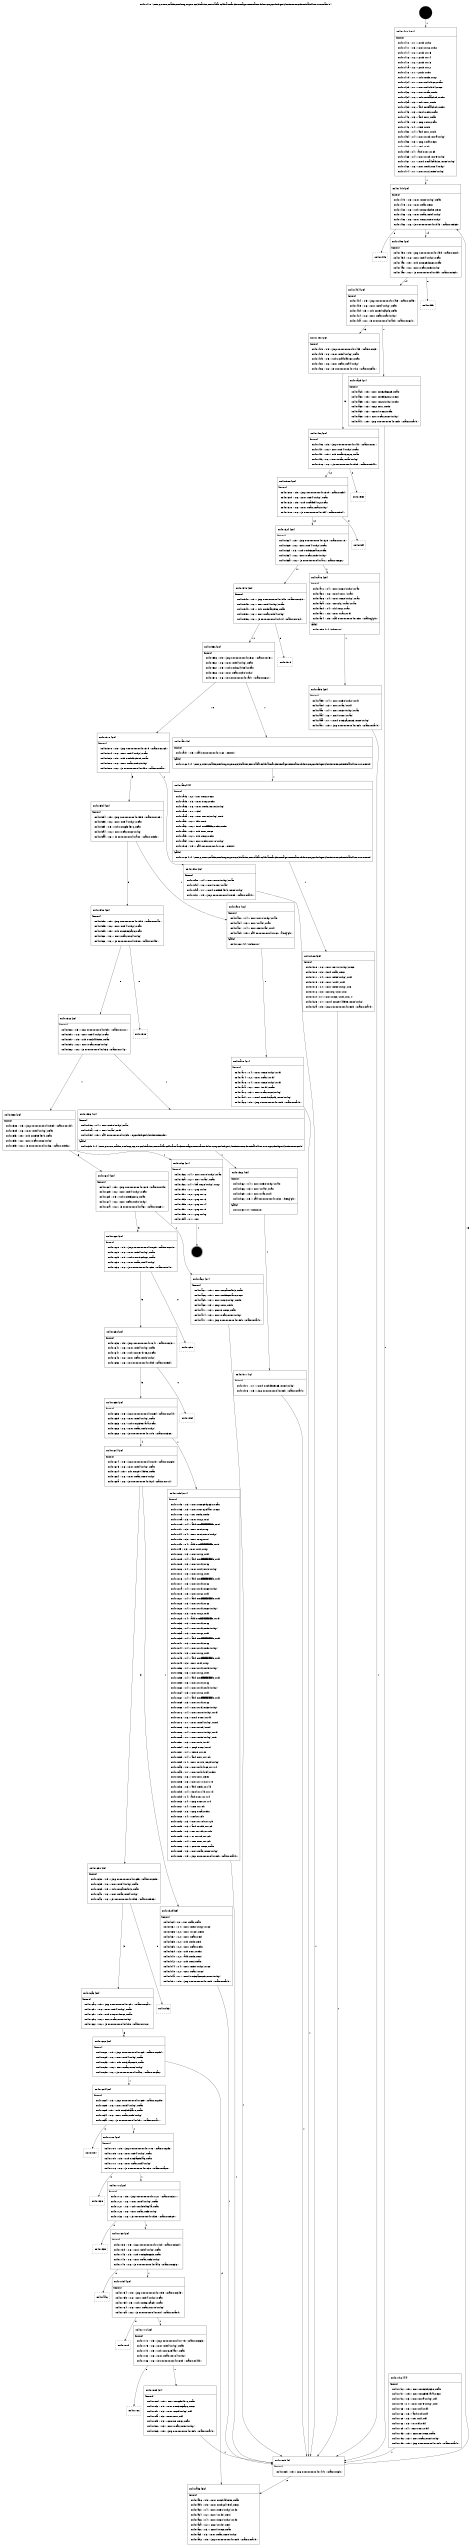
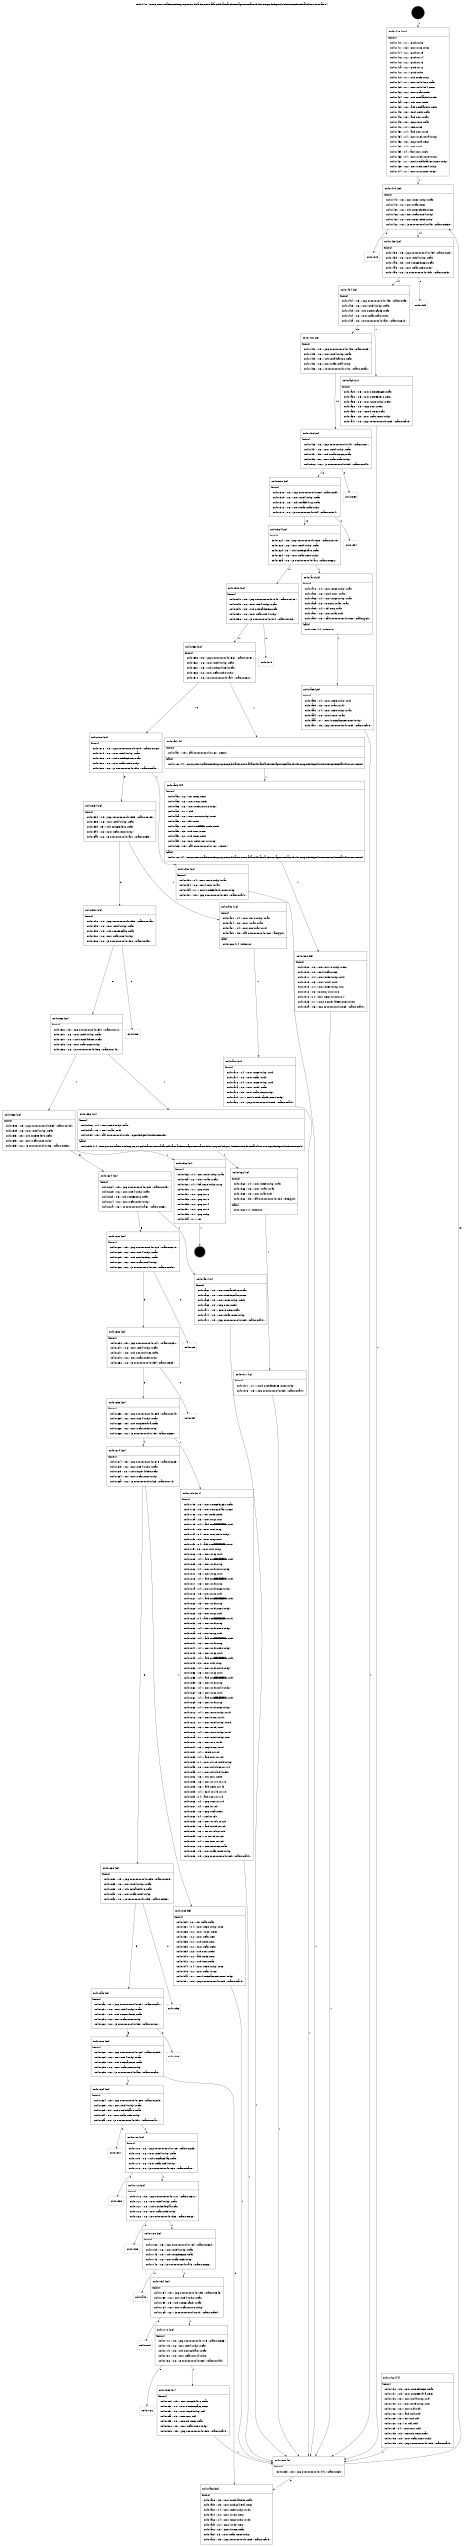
node "0x401bd8": added
